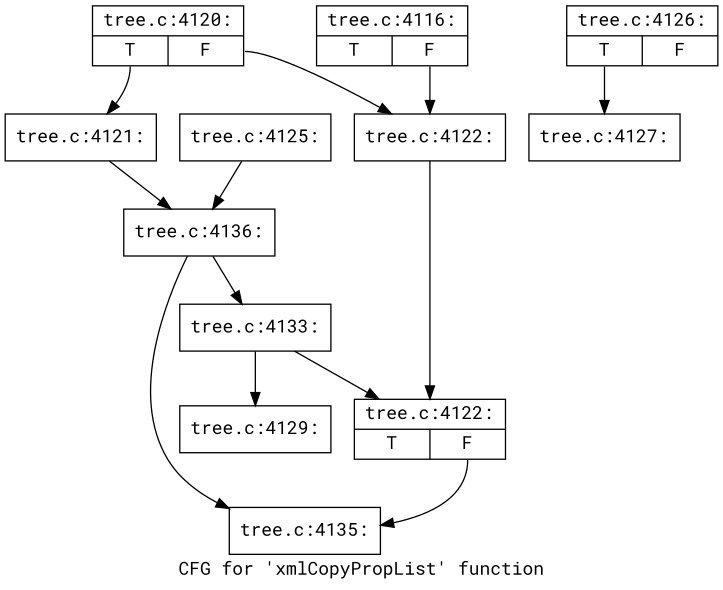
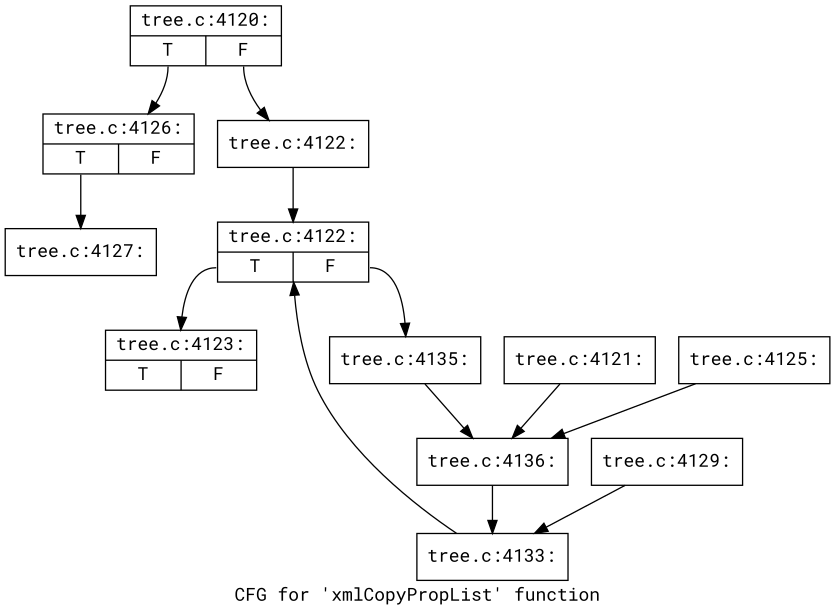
node "tree.c:4116:": removed
edge "tree.c:4120:" -> "tree.c:4121:": now "tree.c:4120:" -> "tree.c:4126:"
node "tree.c:4123:": added
edge "tree.c:4133:" -> "tree.c:4129:": reversed
edge "tree.c:4136:" -> "tree.c:4135:": reversed
